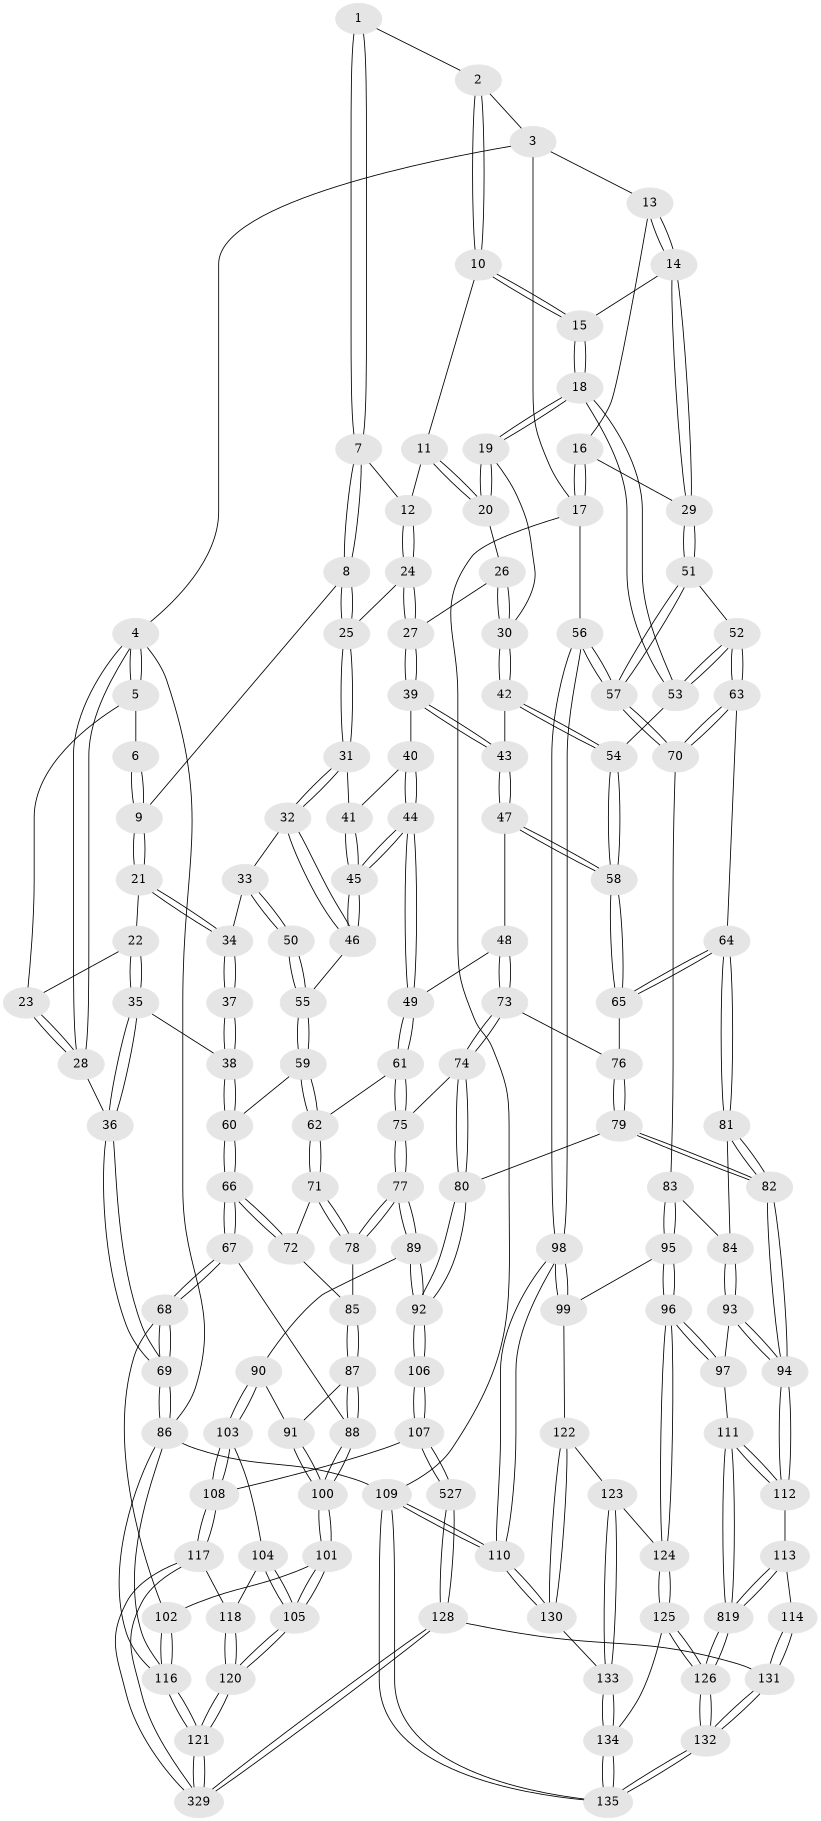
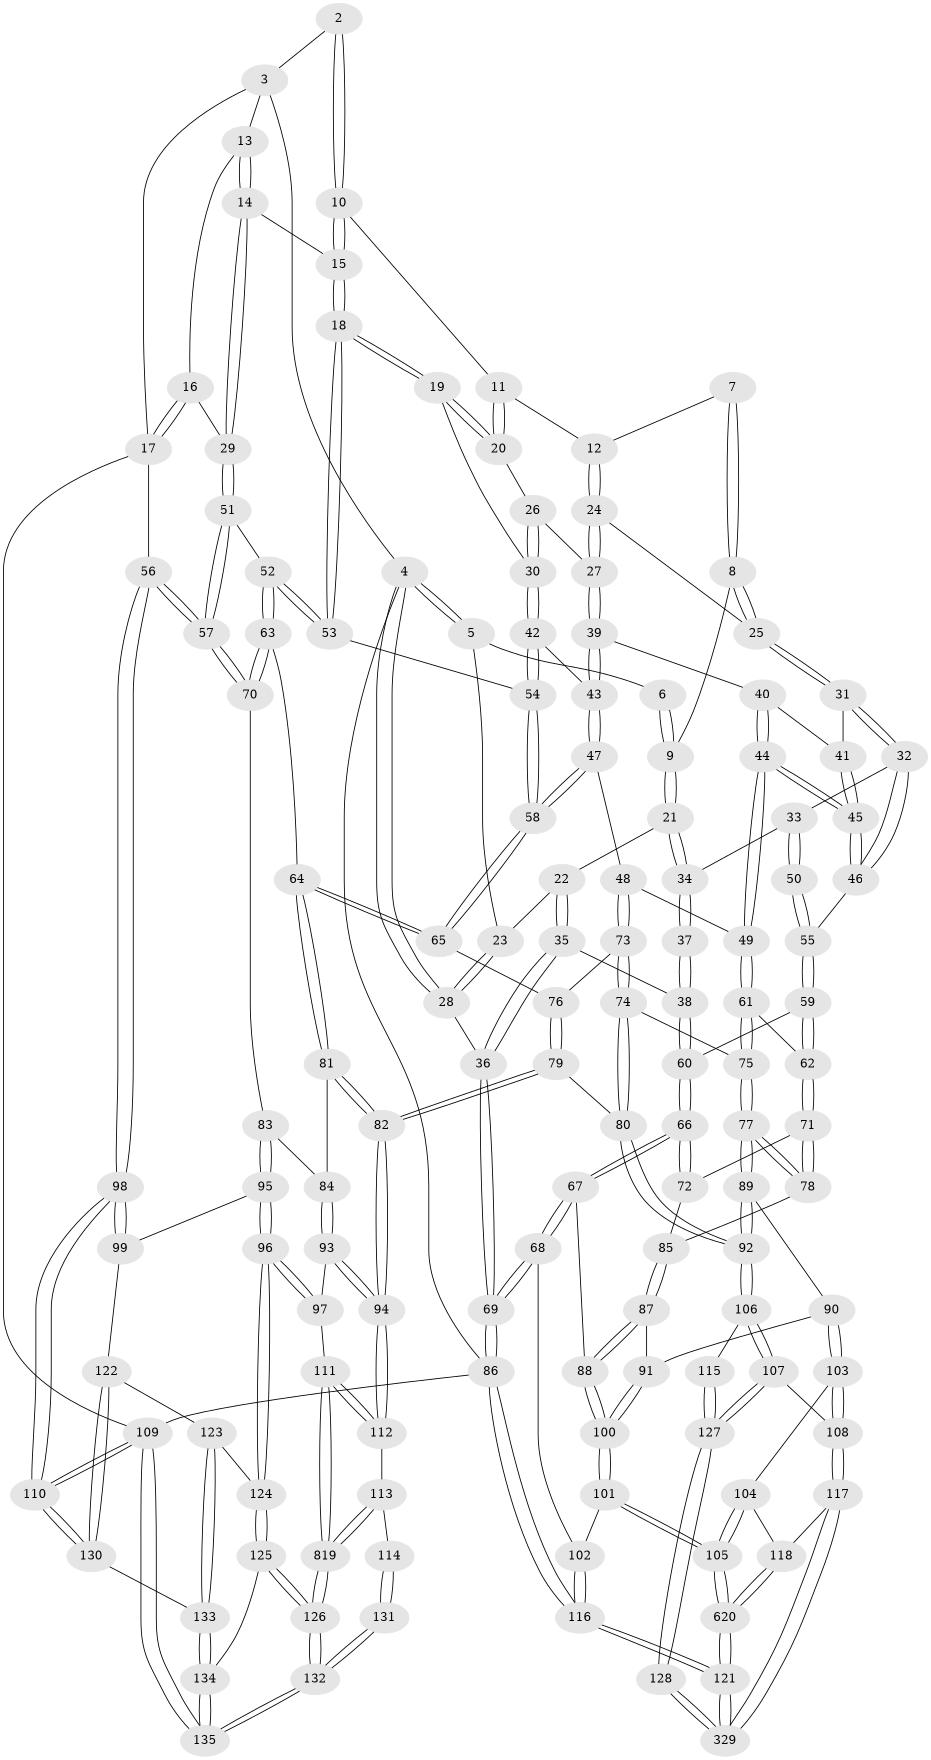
node "1": removed
node "115": added
node "527": label "527" -> "127"
edge "128" -- "131": removed
node "120": label "120" -> "620"
